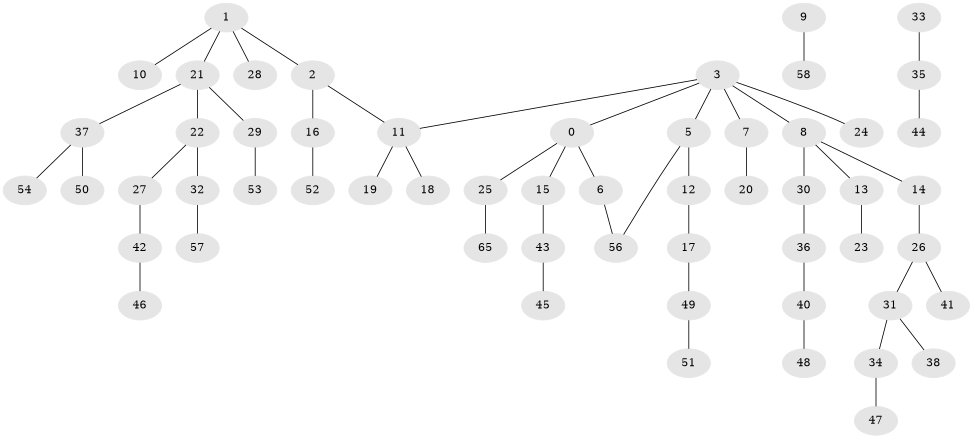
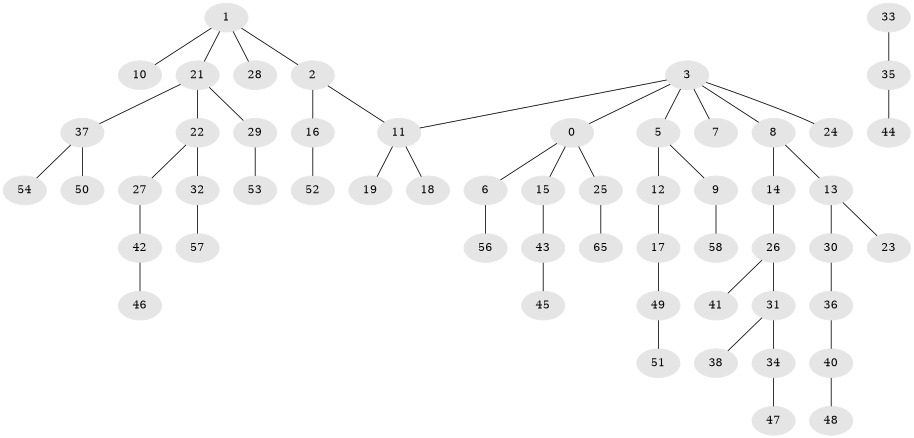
edge "8" -- "30": now "13" -- "30"
edge "5" -- "56": now "5" -- "9"
node "20": removed
